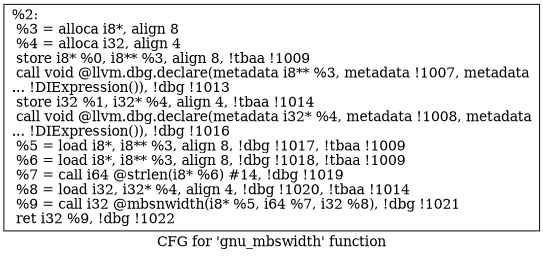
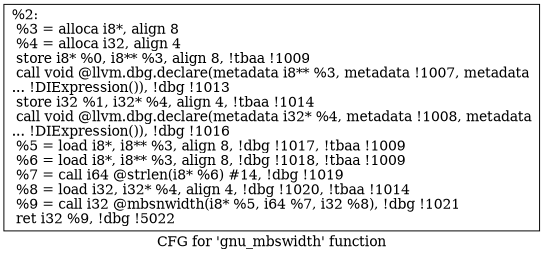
node "%2:": text "ret i32 %9, !dbg !1022" -> "ret i32 %9, !dbg !5022"
